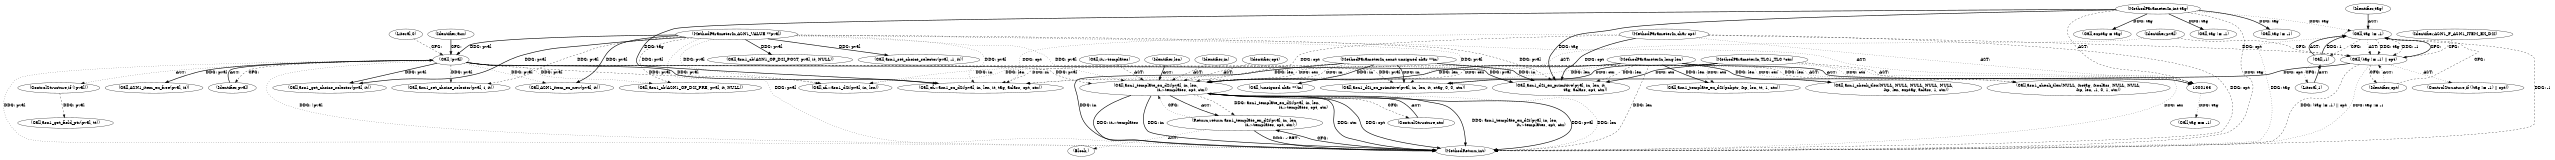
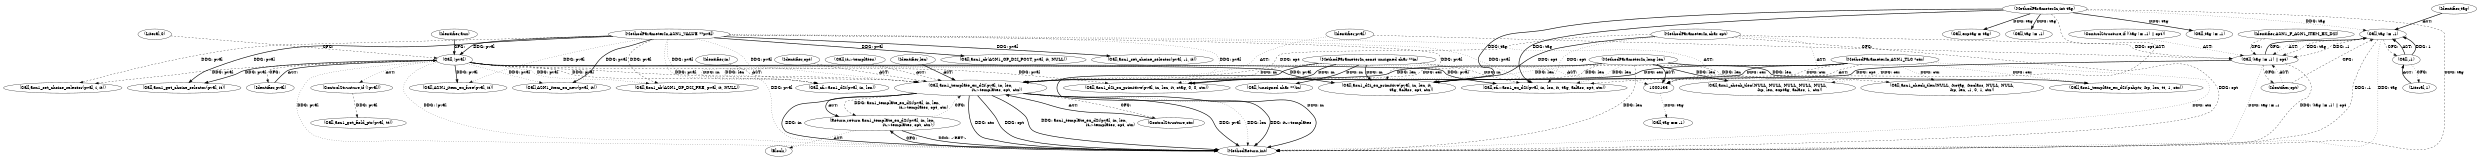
edge "(MethodParameterIn,ASN1_VALUE **pval)" -> "(Call,ASN1_item_ex_free(pval, it))": added, label "DDG: pval"
node "(MethodParameterIn,TLC1_TLC *ctx)": label "(MethodParameterIn,TLC1_TLC *ctx)" -> "(MethodParameterIn,ASN1_TLC *ctx)"
edge "(Call,(tag != -1) || opt)" -> "(ControlStructure,if ((tag != -1) || opt))": reversed
